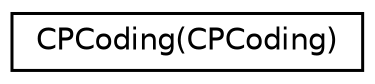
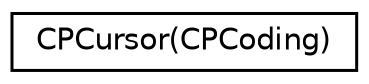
node "CPCoding(CPCoding)": label "CPCoding(CPCoding)" -> "CPCursor(CPCoding)"
